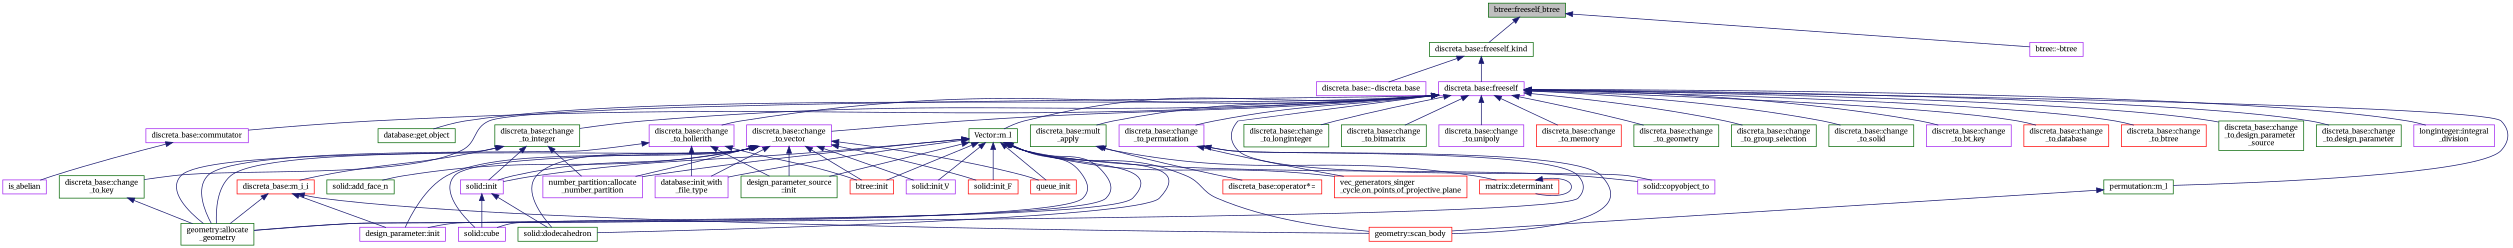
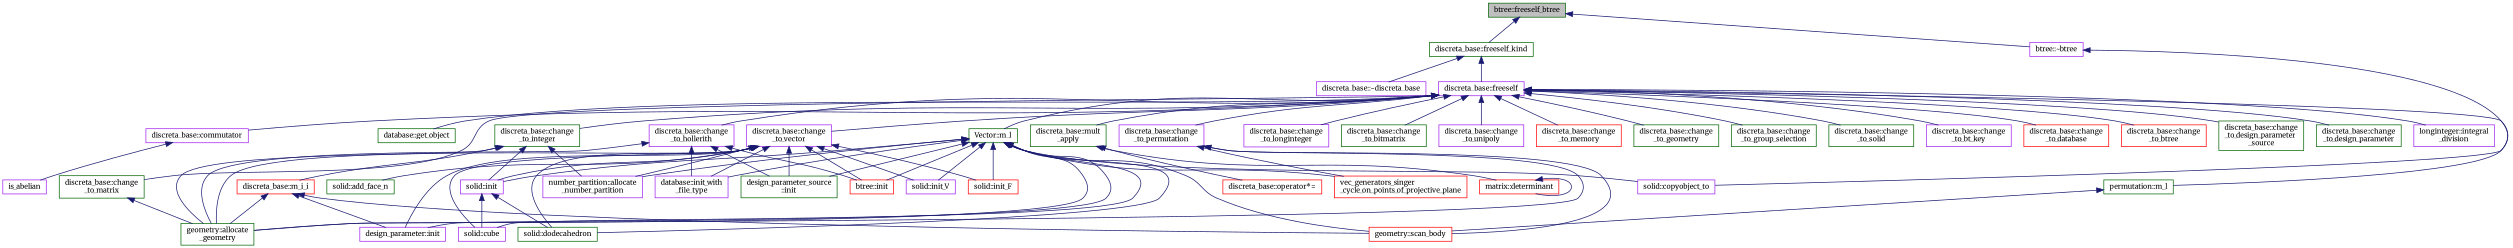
edge "solid::copyobject_to" -> "discreta_base::freeself": now "solid::copyobject_to" -> "btree::~btree"
node "discreta_base::change _to_longinteger": color darkgreen -> purple
node "discreta_base::change _to_key": label "discreta_base::change _to_key" -> "discreta_base::change _to_matrix"
node "queue_init": removed
